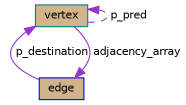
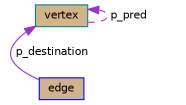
edge "vertex" -> "edge": removed, label "adjacency_array"
